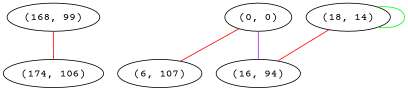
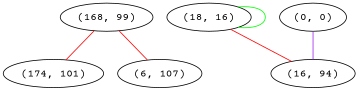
node "(18, 14)": label "(18, 14)" -> "(18, 16)"
edge "(0, 0)" -- "(6, 107)": now "(168, 99)" -- "(6, 107)"
node "(174, 106)": label "(174, 106)" -> "(174, 101)"
